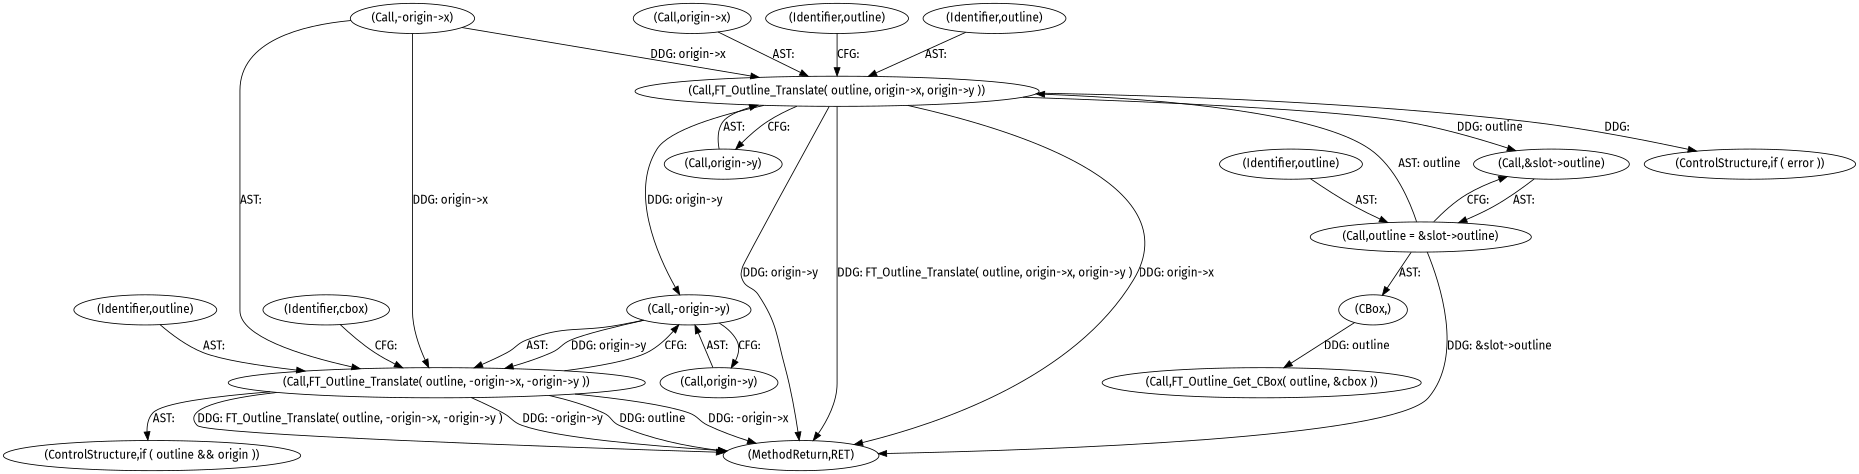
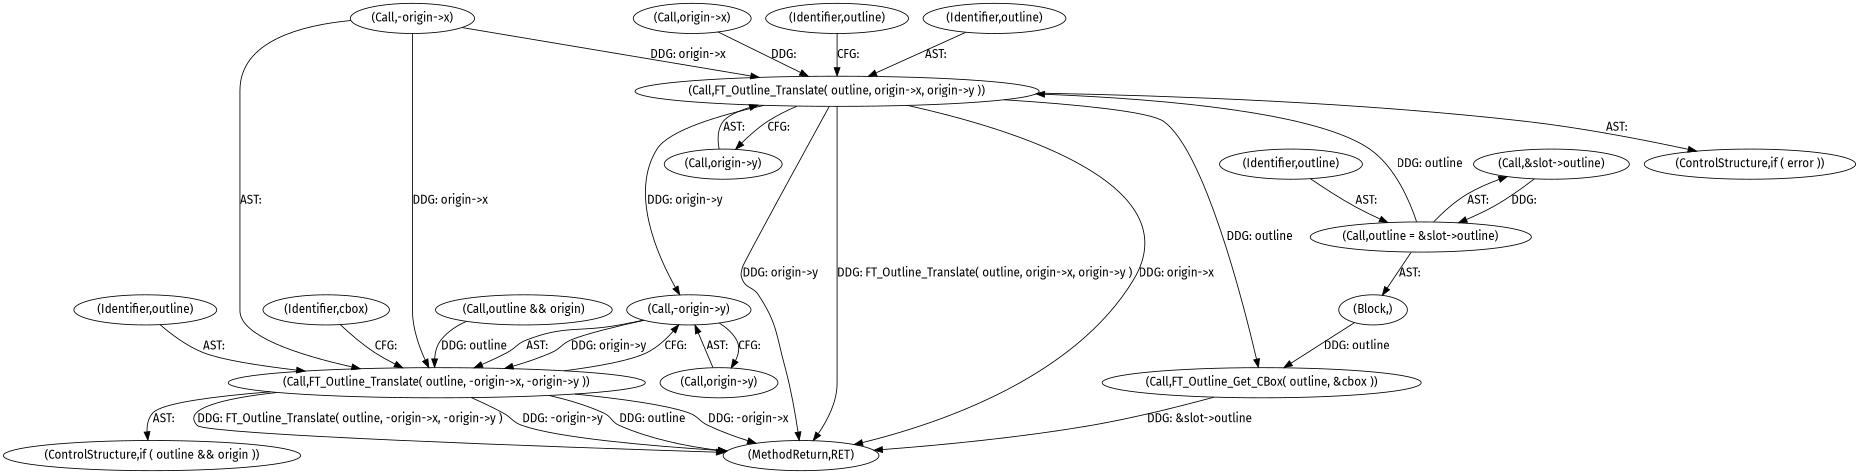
edge "(Call,origin->x)" -> "(Call,FT_Outline_Translate( outline, origin->x, origin->y ))": label "AST: " -> "DDG: "
edge "(Call,FT_Outline_Translate( outline, origin->x, origin->y ))" -> "(Call,&slot->outline)": now "(Call,FT_Outline_Translate( outline, origin->x, origin->y ))" -> "(Call,FT_Outline_Get_CBox( outline, &cbox ))"
edge "(Call,FT_Outline_Translate( outline, origin->x, origin->y ))" -> "(ControlStructure,if ( error ))": label "DDG: " -> "AST: "
edge "(Call,outline = &slot->outline)" -> "(Call,FT_Outline_Translate( outline, origin->x, origin->y ))": label "AST: outline" -> "DDG: outline"
edge "(Call,outline = &slot->outline)" -> "(Call,&slot->outline)": label "CFG: " -> "AST: "
edge "(Call,&slot->outline)" -> "(Call,outline = &slot->outline)": label "AST: " -> "DDG: "
node "(Call,outline && origin)": added
node "(CBox,)": label "(CBox,)" -> "(Block,)"
edge "(Call,outline = &slot->outline)" -> "(MethodReturn,RET)": now "(Call,FT_Outline_Get_CBox( outline, &cbox ))" -> "(MethodReturn,RET)"
